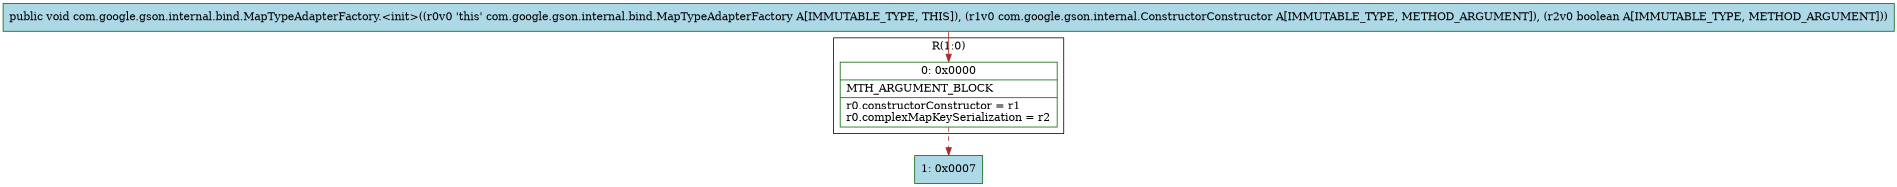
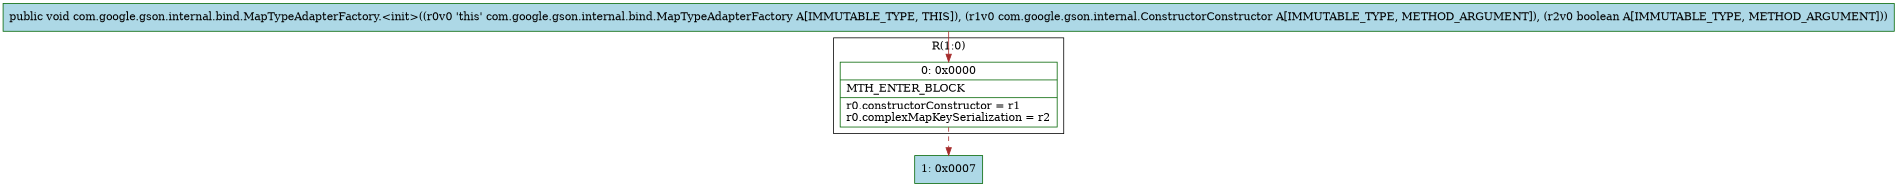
node "0: 0x0000": text "MTH_ARGUMENT_BLOCK" -> "MTH_ENTER_BLOCK"
